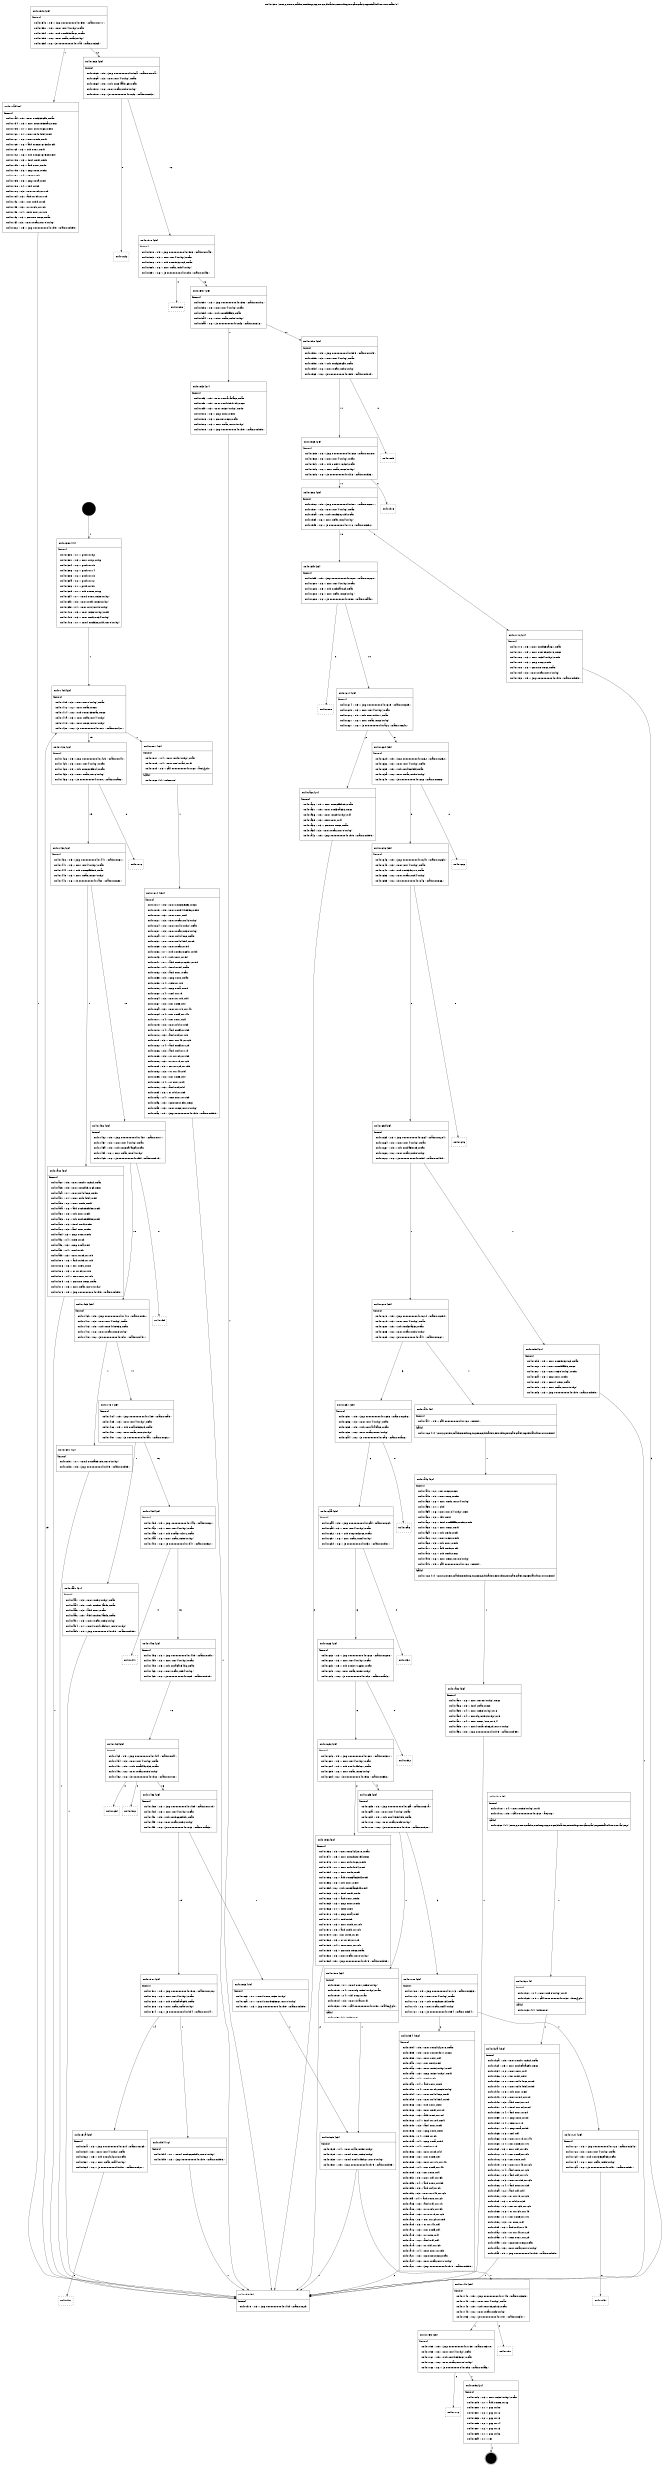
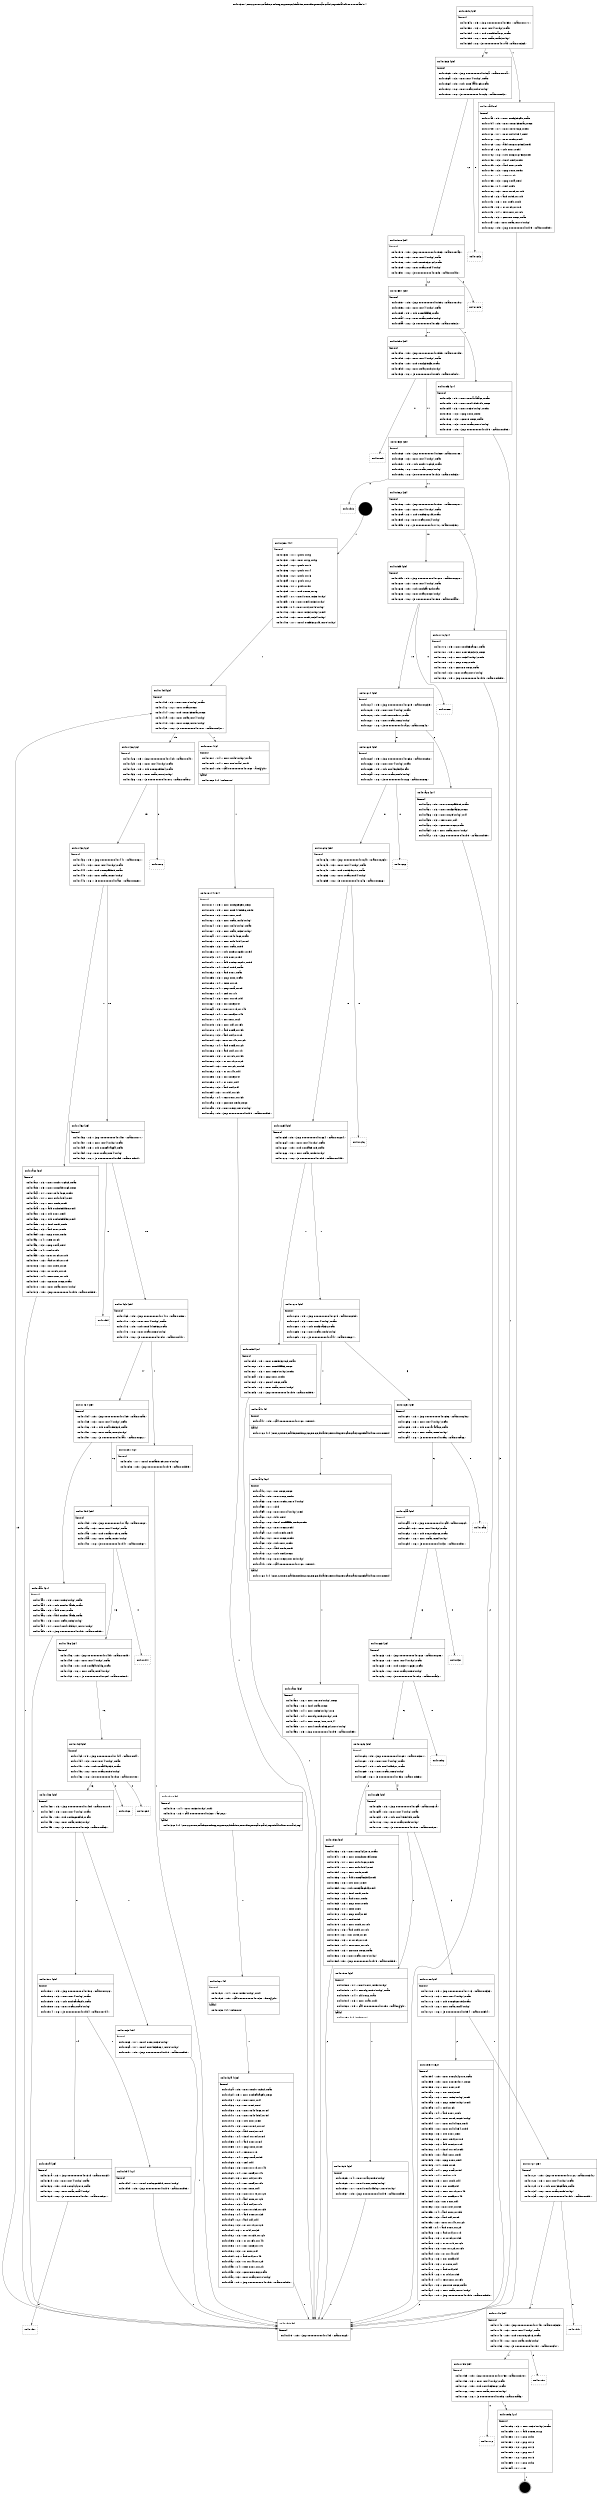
edge "0x4014e8 [25]" -> "0x401501 [25]": label " 15" -> " 0"
edge "0x401ec3 [19]" -> "0x401925 [23]": now "0x401ec3 [19]" -> "0x401f79 [5]"
edge "0x401925 [23]" -> "0x401740 [25]": now "0x401727 [25]" -> "0x401740 [25]"
